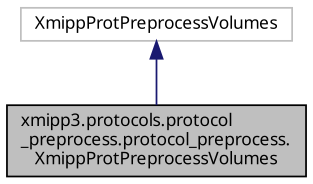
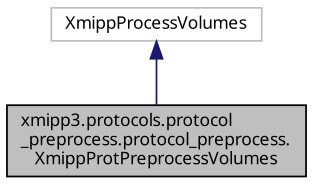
node "XmippProtPreprocessVolumes": label "XmippProtPreprocessVolumes" -> "XmippProcessVolumes"
